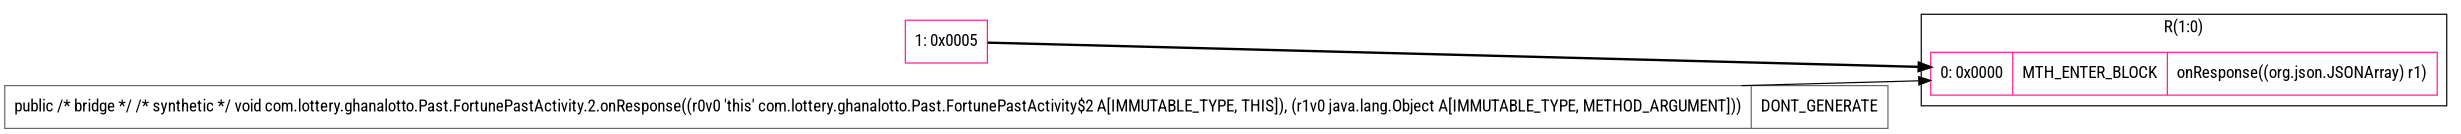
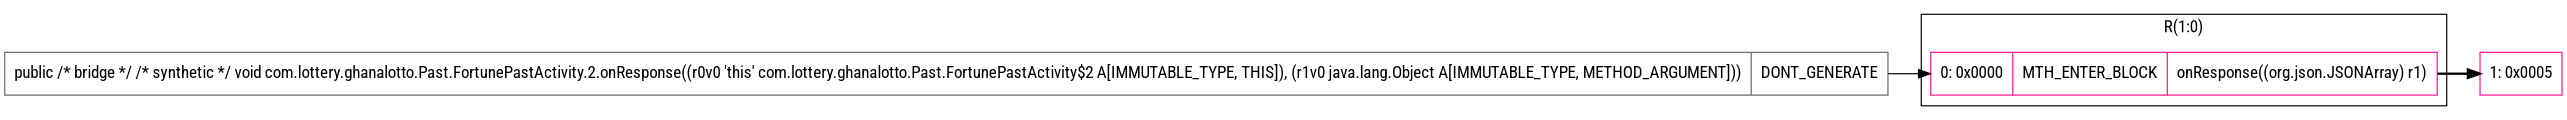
edge "1: 0x0005" -> "0: 0x0000": reversed
